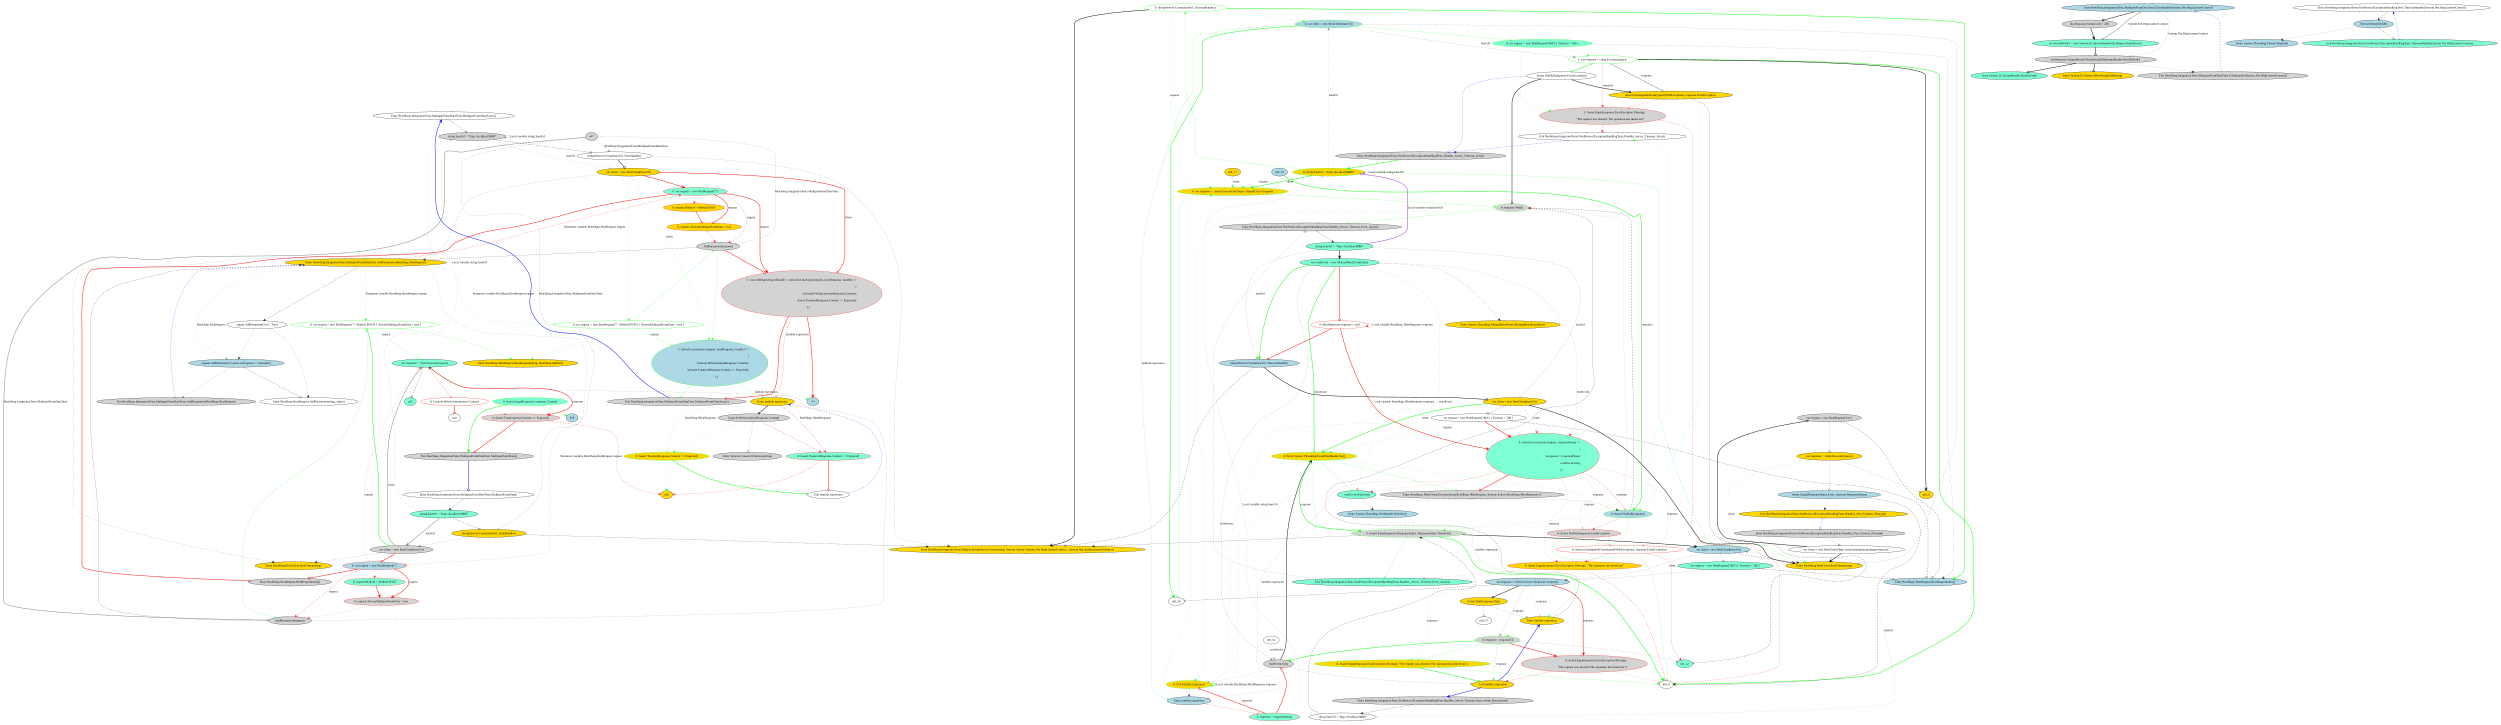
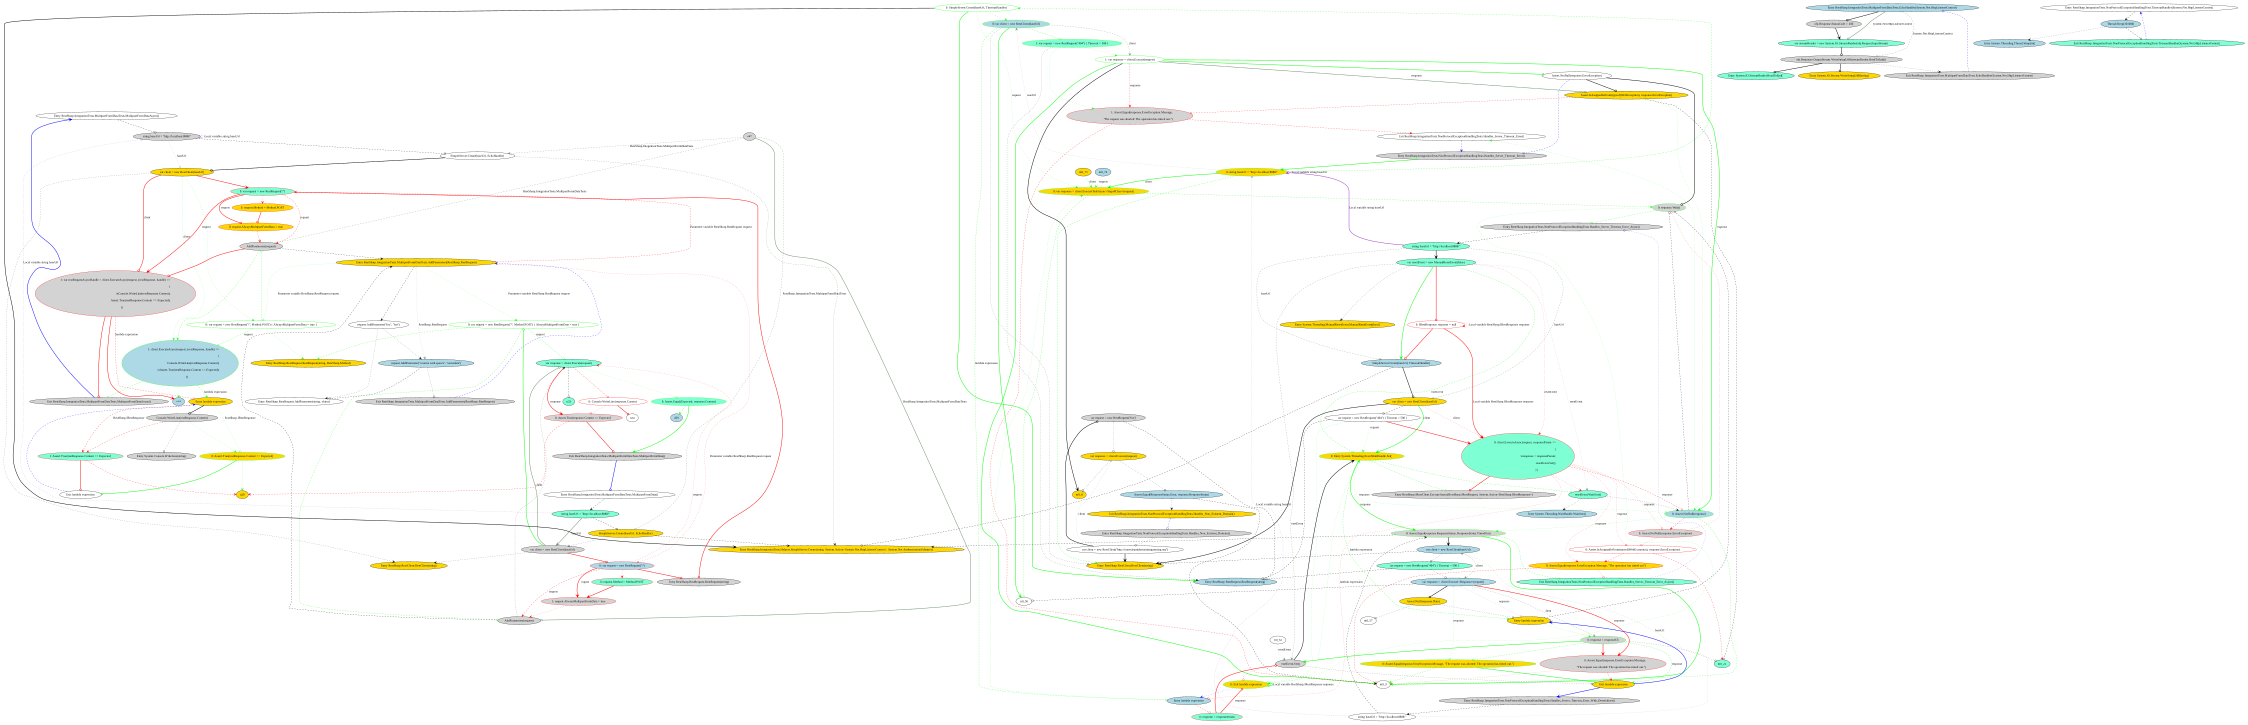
edge "0: var client = new RestClient(baseUrl)" -> "1: var response = client.Execute(request)": label "baseUrl" -> "client"
edge "m0_74" -> "0: Assert.NotNull(response)": now "1: var response = client.Execute(request)" -> "0: Assert.NotNull(response)"
edge "0: Assert.NotNull(response.ErrorException)" -> "0: response.Wait()": arrowhead vee -> odot
edge "var resetEvent = new ManualResetEvent(false)" -> "0: Entry System.Threading.EventWaitHandle.Set()": style bold -> dashed
edge "var response = client.Execute<Response>(request)" -> "0: response = responseCb": label "response" -> "client"
